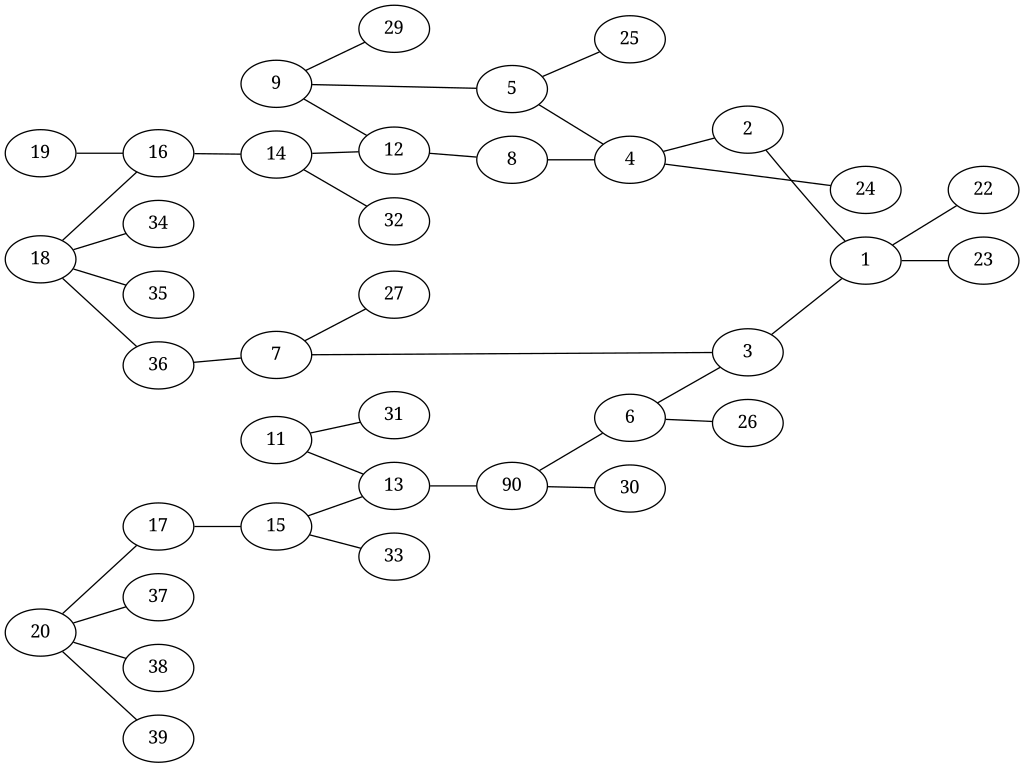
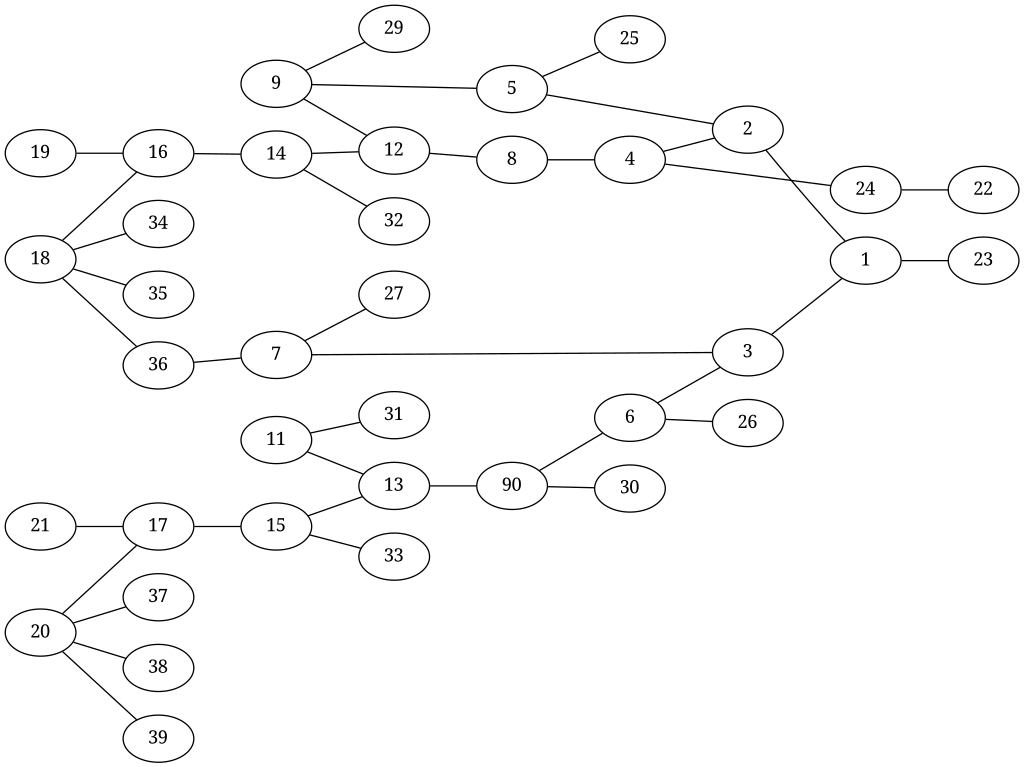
edge "5" -- "4": now "5" -- "2"
edge "22" -- "1": now "22" -- "24"
node "21": added
